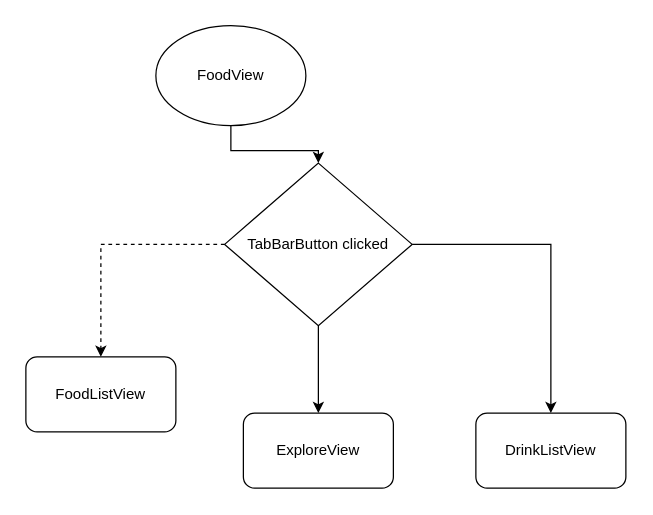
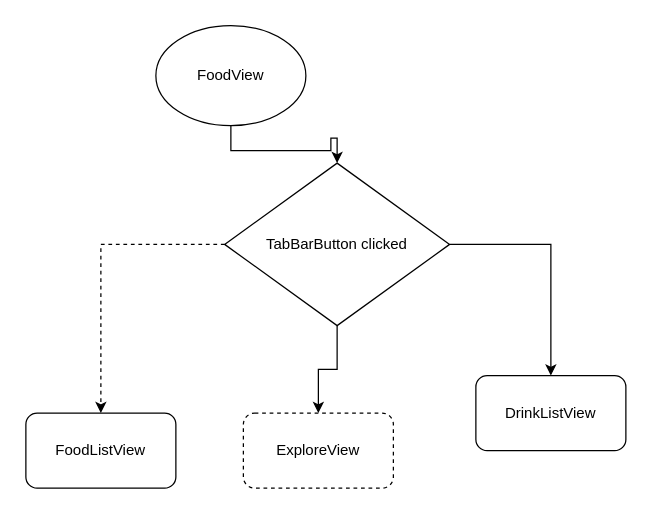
node "TabBarButton clicked": size 188x163 -> 225x163
node "FoodListView": moved (101, 394) -> (101, 451)
node "ExploreView": style solid -> dashed
node "DrinkListView": moved (551, 451) -> (551, 413)
